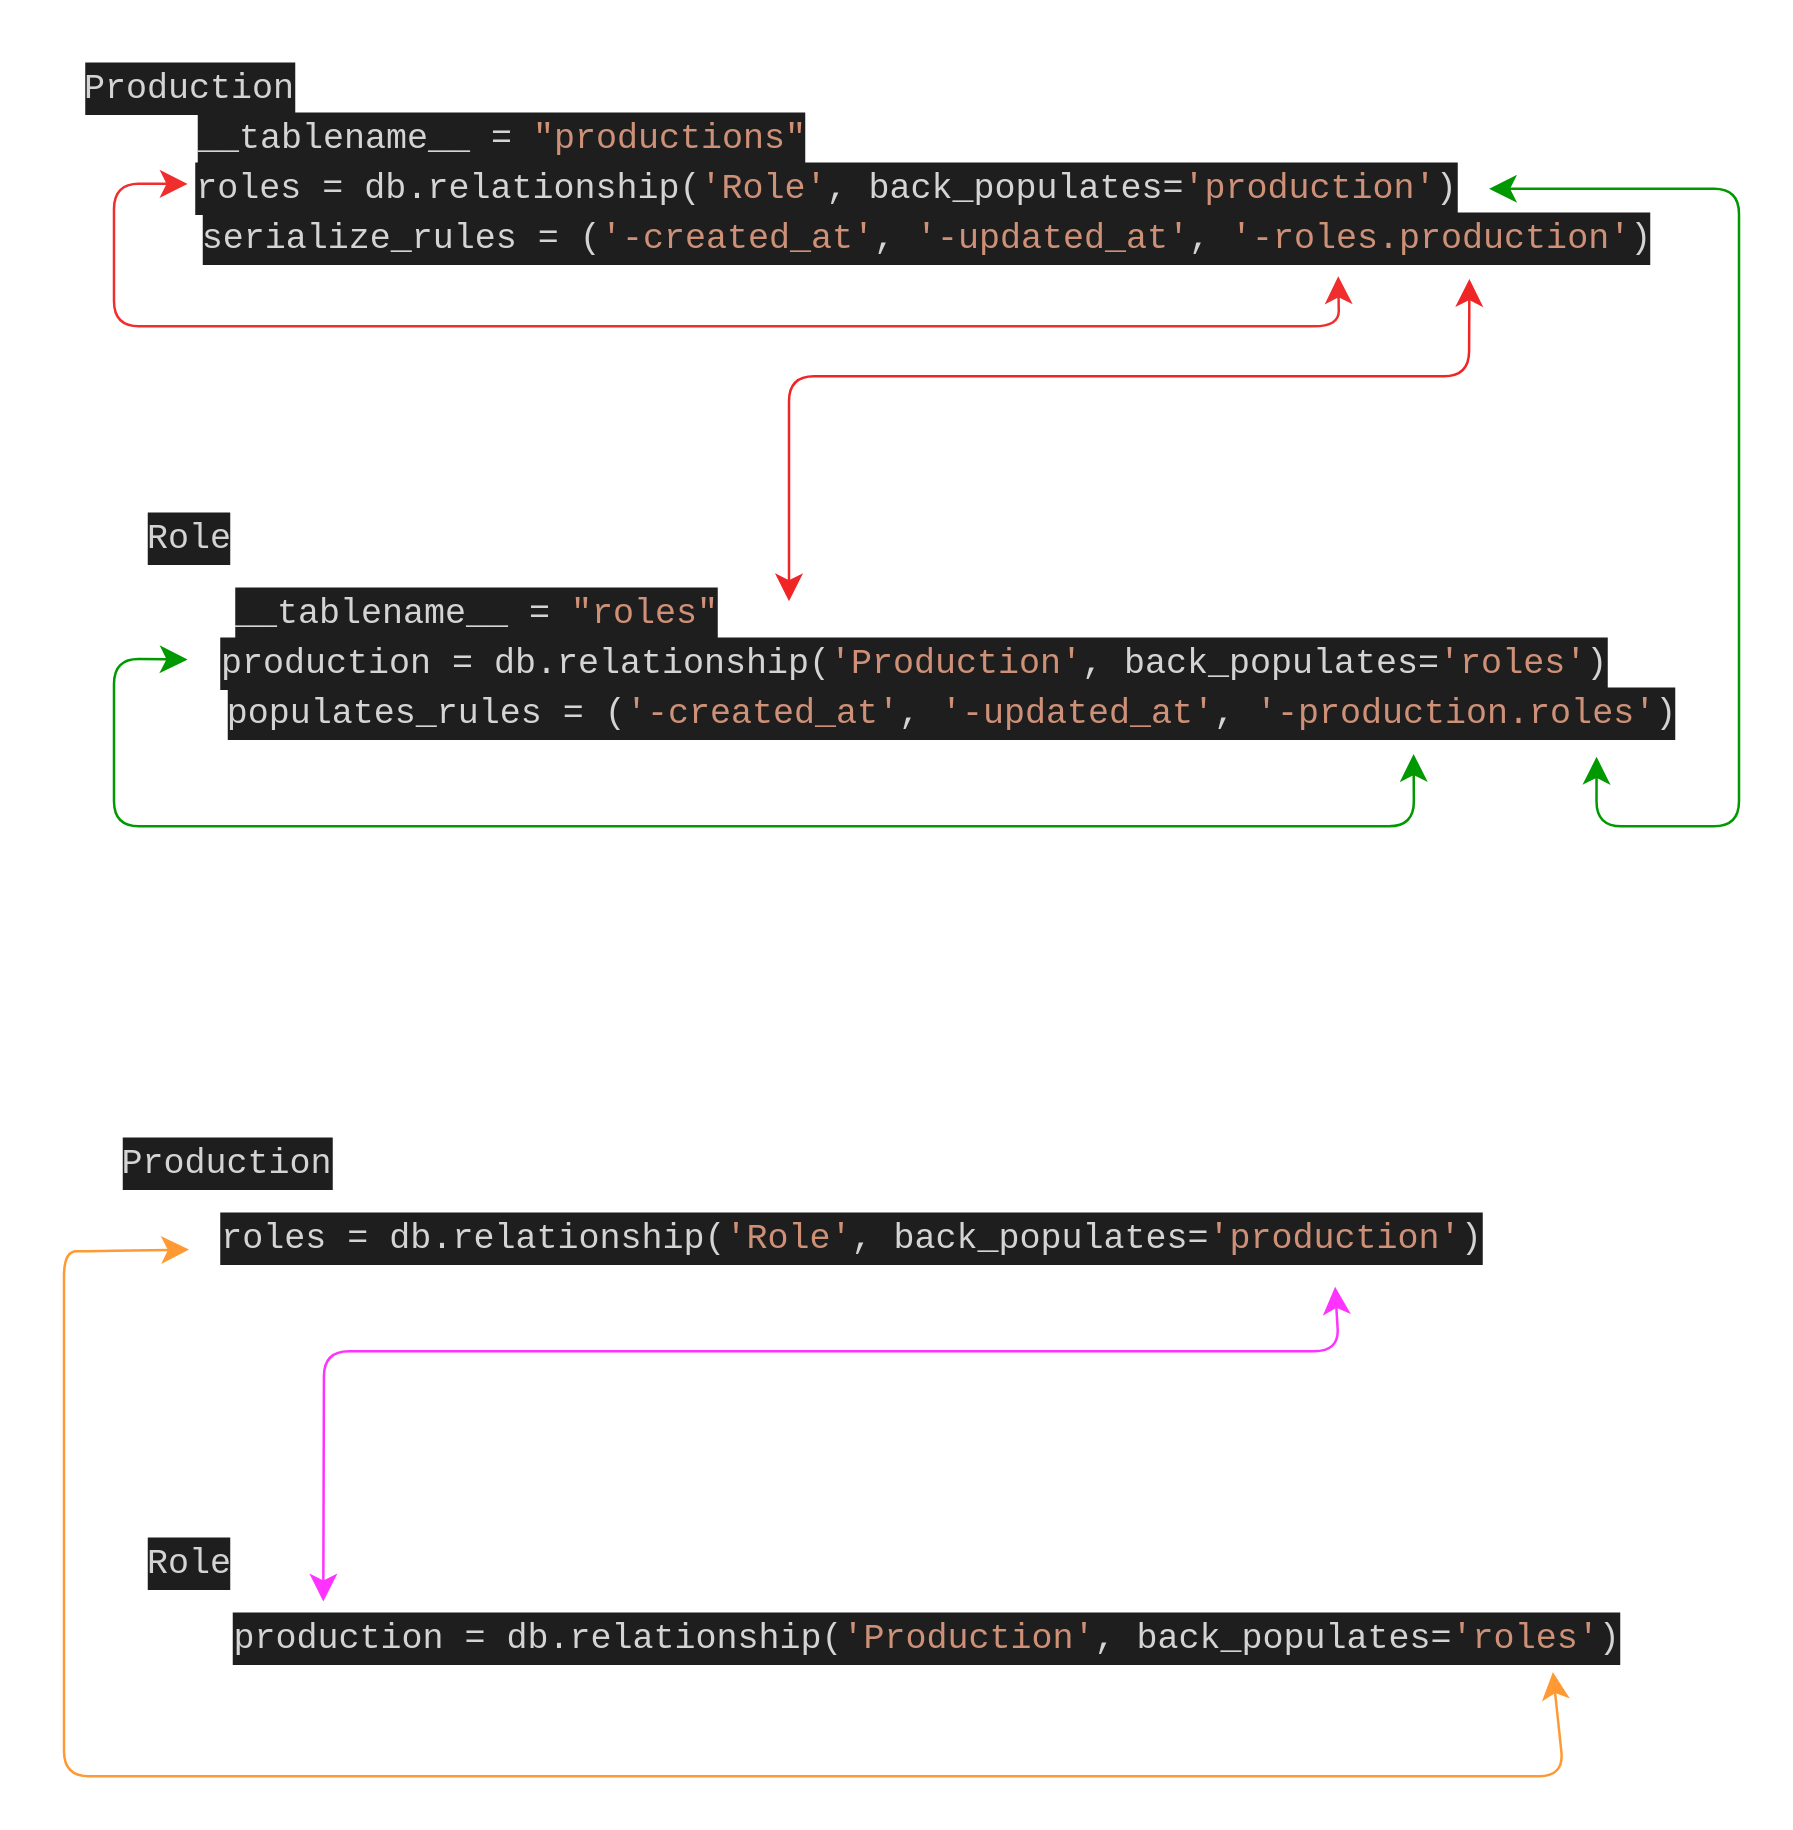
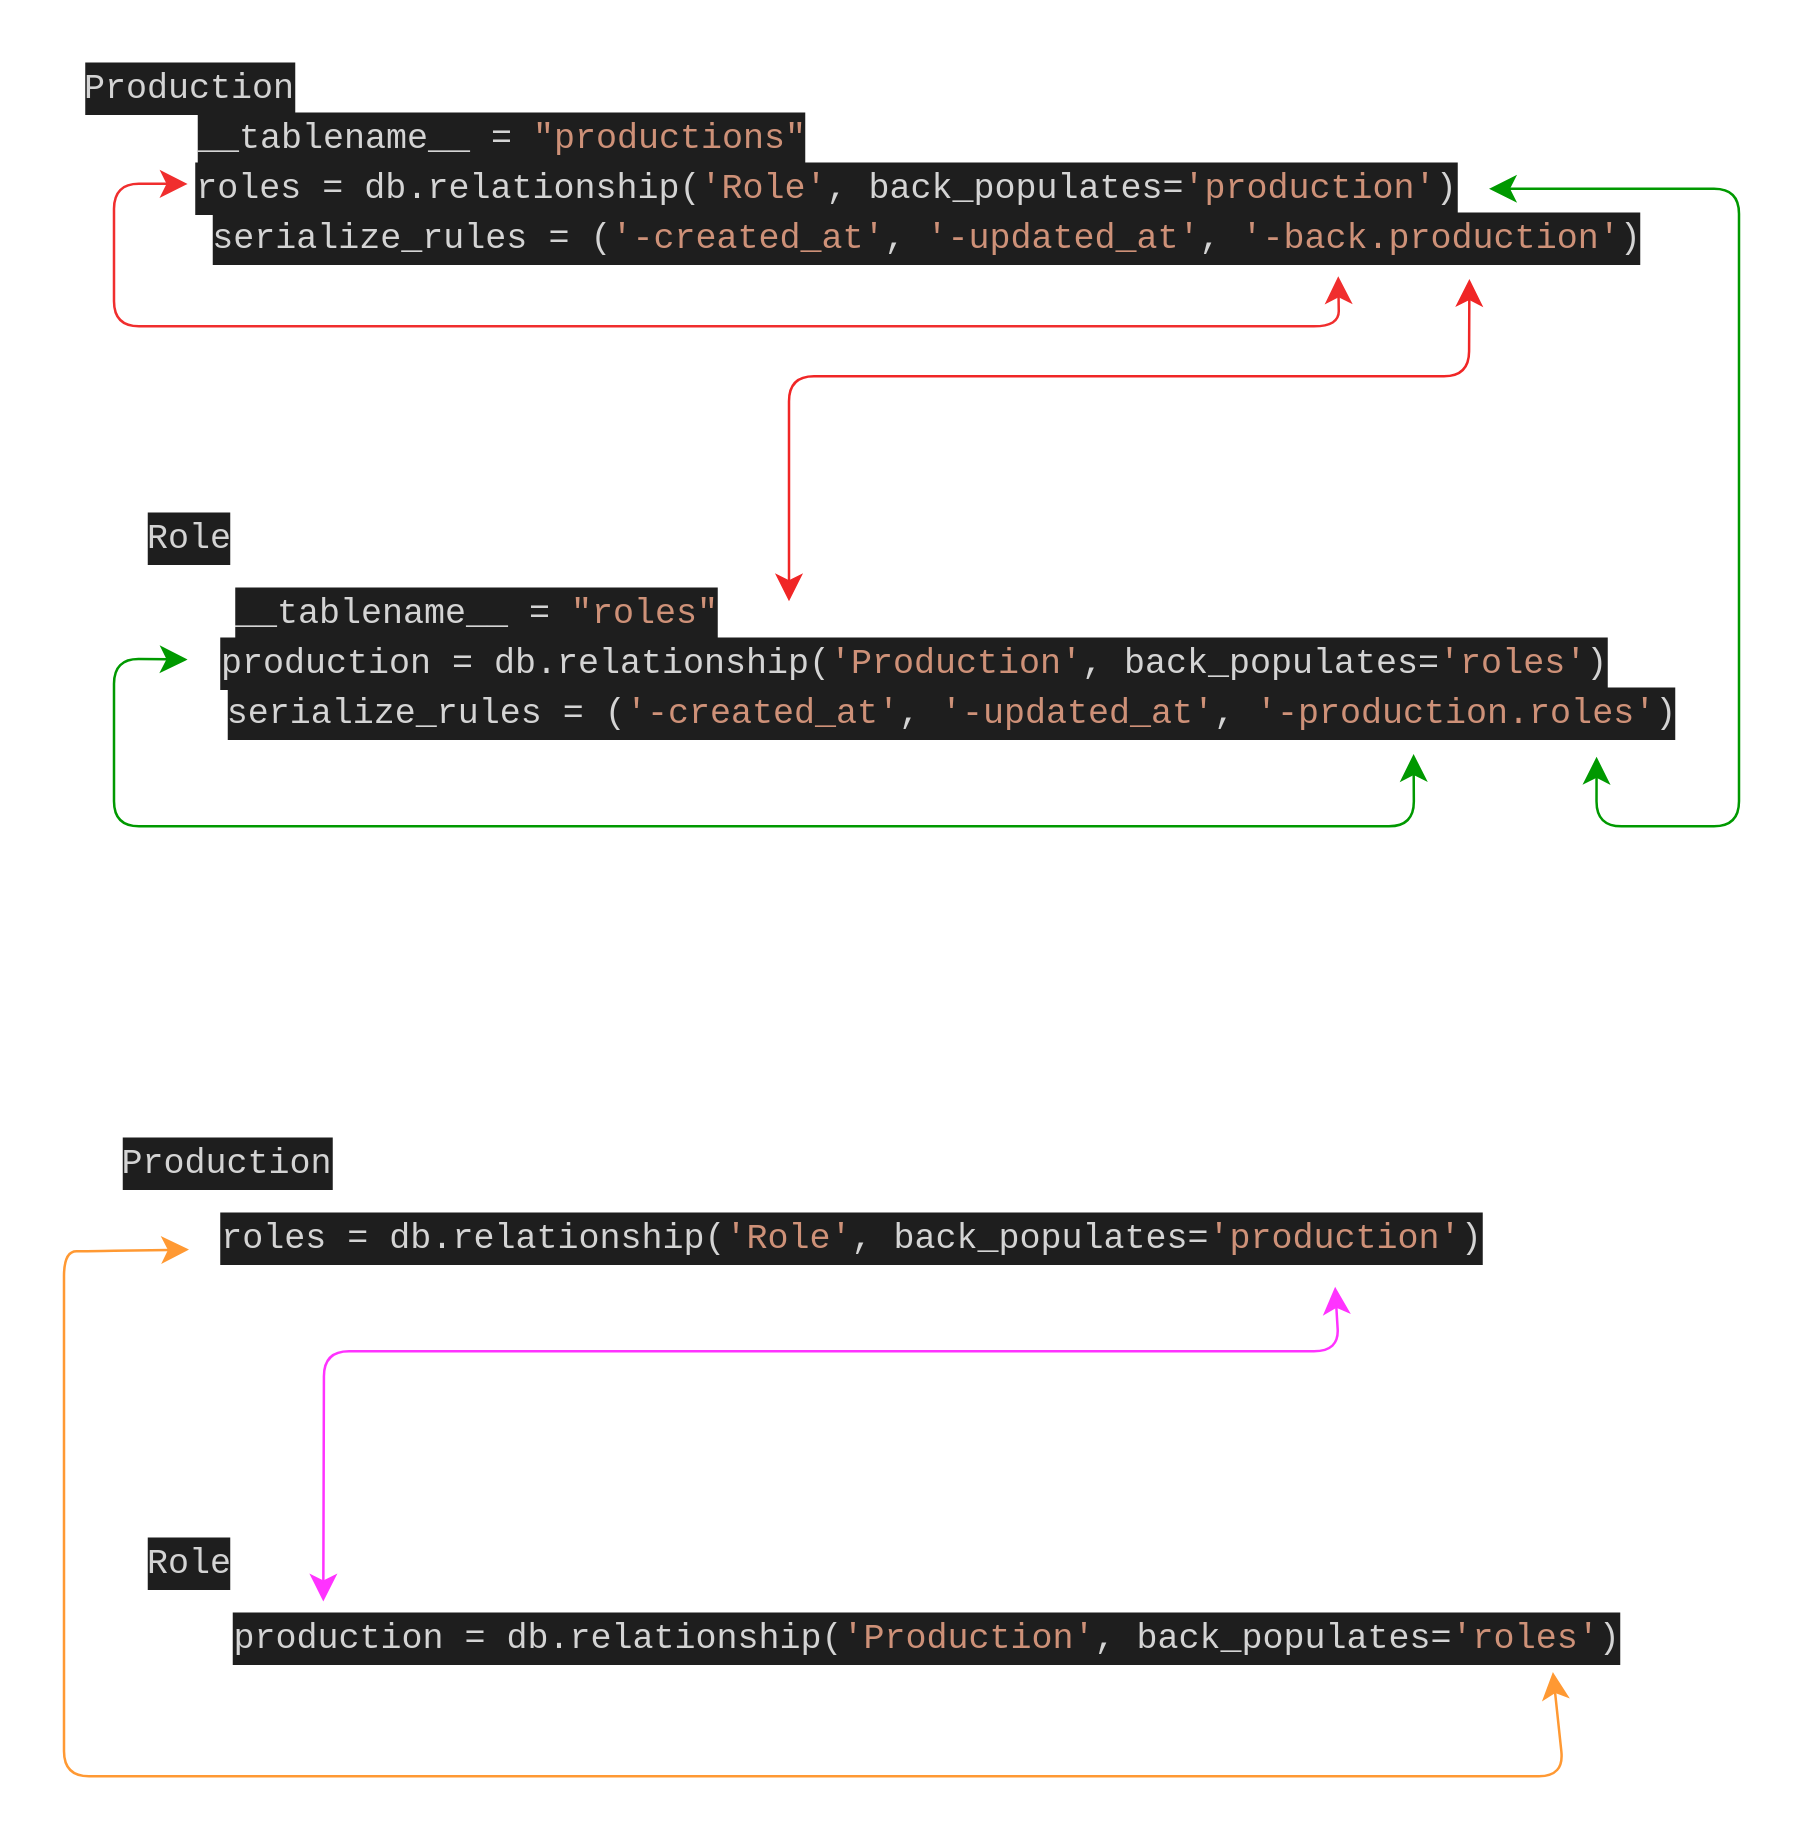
node "serialize_rules = ('-created_at', '-updated_at', '-roles.production')": label "serialize_rules = ('-created_at', '-updated_at', '-roles.production')" -> "serialize_rules = ('-created_at', '-updated_at', '-back.production')"
node "populates_rules = ('-created_at', '-updated_at', '-production.roles')": label "populates_rules = ('-created_at', '-updated_at', '-production.roles')" -> "serialize_rules = ('-created_at', '-updated_at', '-production.roles')"
